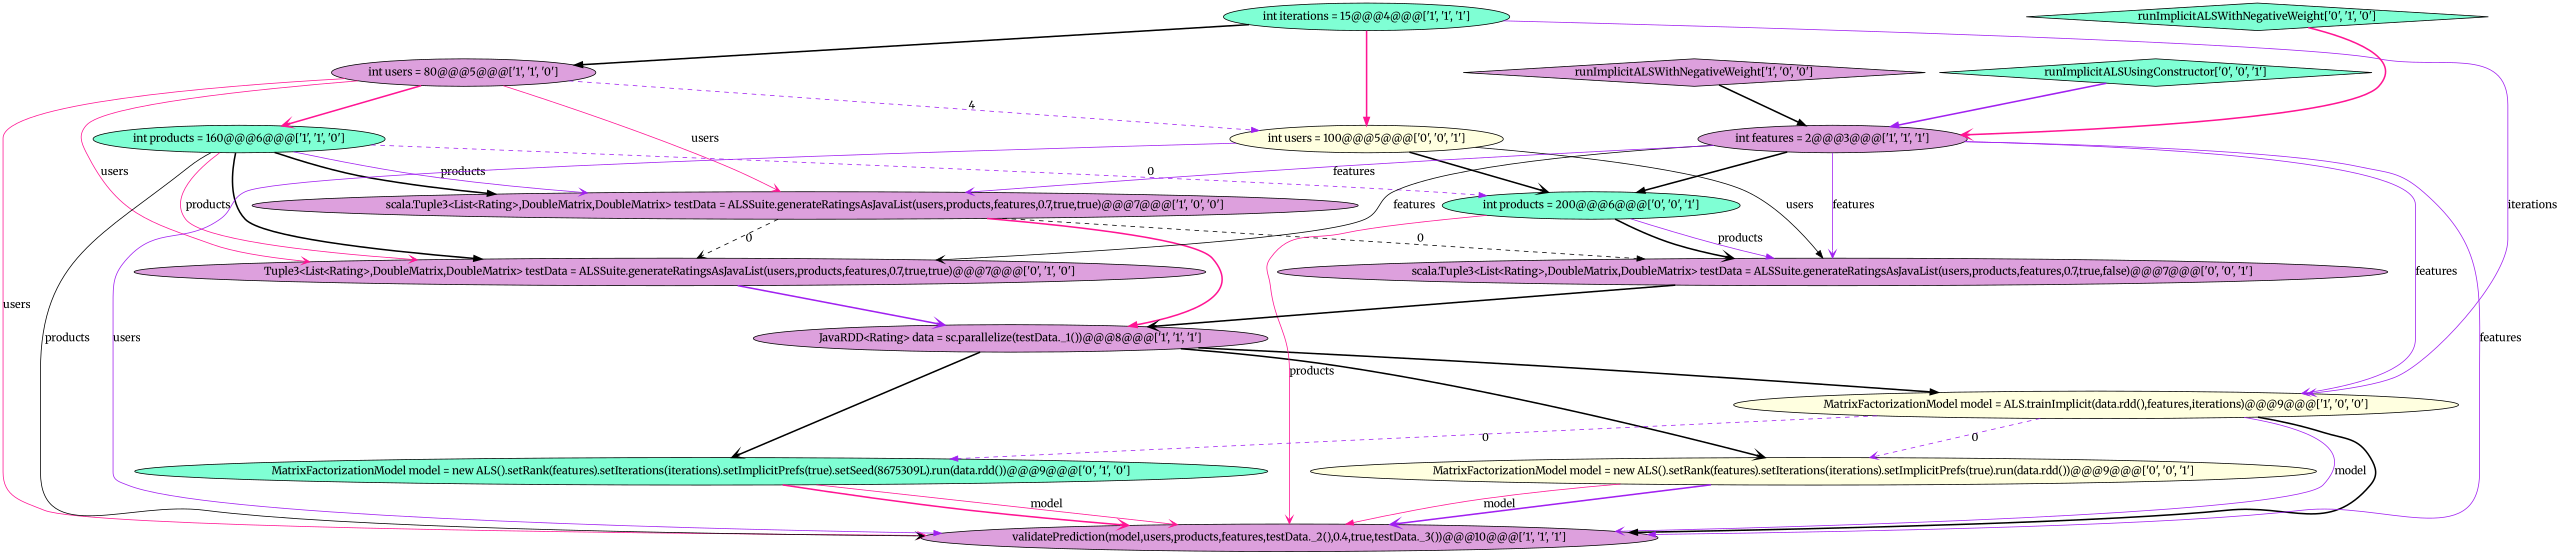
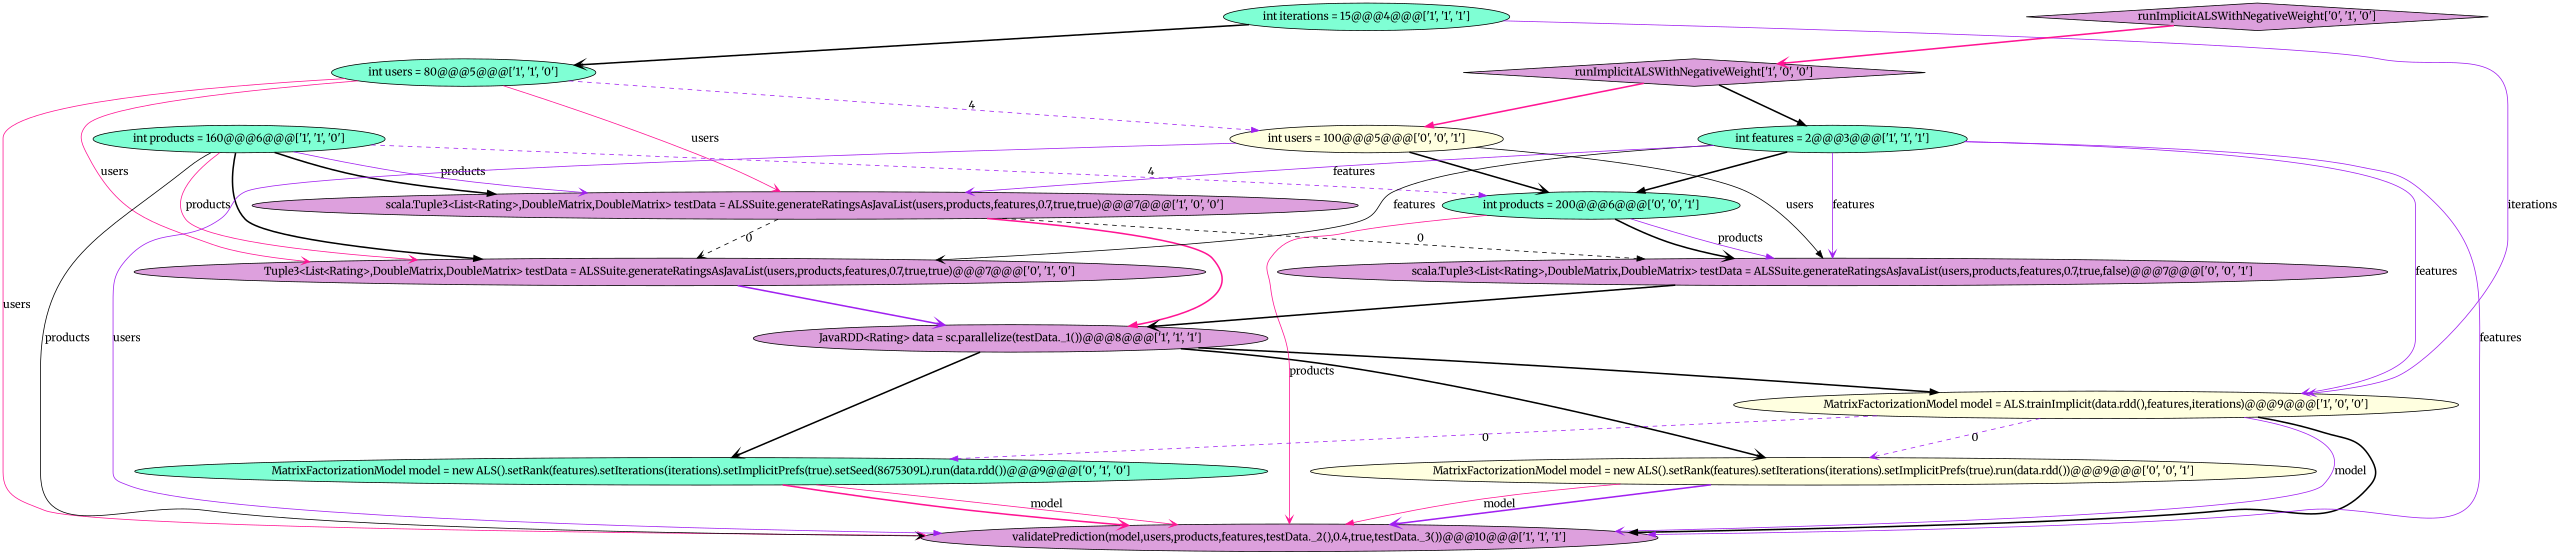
node "runImplicitALSWithNegativeWeight['0', '1', '0']": fillcolor aquamarine -> plum
edge "int iterations = 15@@@4@@@['1', '1', '1']" -> "int users = 80@@@5@@@['1', '1', '0']": arrowhead normal -> vee
node "int users = 80@@@5@@@['1', '1', '0']": fillcolor plum -> aquamarine
node "runImplicitALSUsingConstructor['0', '0', '1']": removed
edge "int iterations = 15@@@4@@@['1', '1', '1']" -> "int users = 100@@@5@@@['0', '0', '1']": now "runImplicitALSWithNegativeWeight['1', '0', '0']" -> "int users = 100@@@5@@@['0', '0', '1']"
edge "int users = 80@@@5@@@['1', '1', '0']" -> "int products = 160@@@6@@@['1', '1', '0']": removed
edge "runImplicitALSWithNegativeWeight['0', '1', '0']" -> "int features = 2@@@3@@@['1', '1', '1']": now "runImplicitALSWithNegativeWeight['0', '1', '0']" -> "runImplicitALSWithNegativeWeight['1', '0', '0']"
node "int features = 2@@@3@@@['1', '1', '1']": fillcolor plum -> aquamarine
edge "int products = 160@@@6@@@['1', '1', '0']" -> "int products = 200@@@6@@@['0', '0', '1']": label "0" -> "4"
